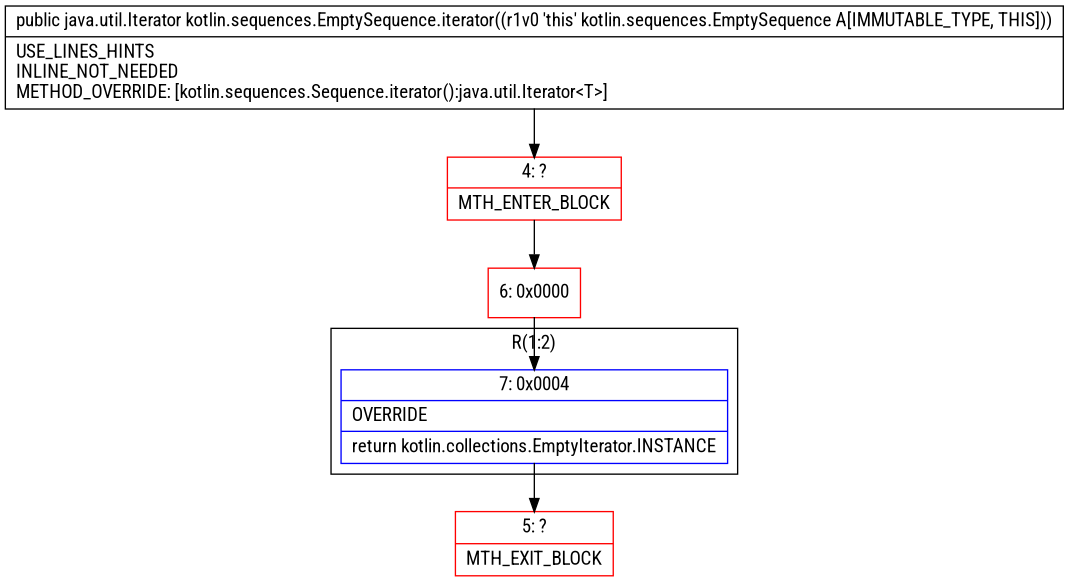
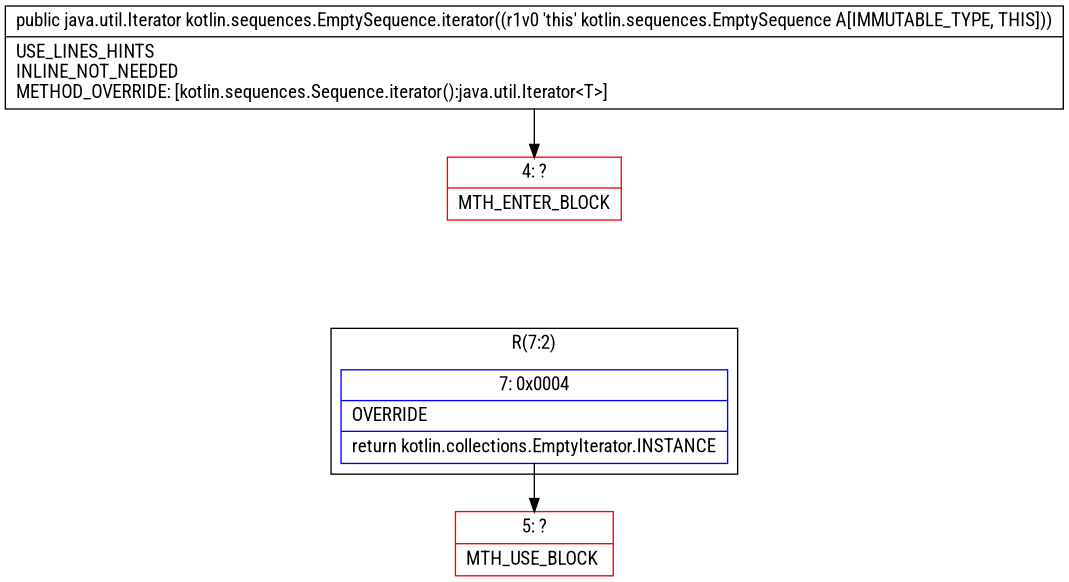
node "6: 0x0000": removed
cluster "R(1:2)": label "R(1:2)" -> "R(7:2)"
node "5: ?": text "MTH_EXIT_BLOCK" -> "MTH_USE_BLOCK"
